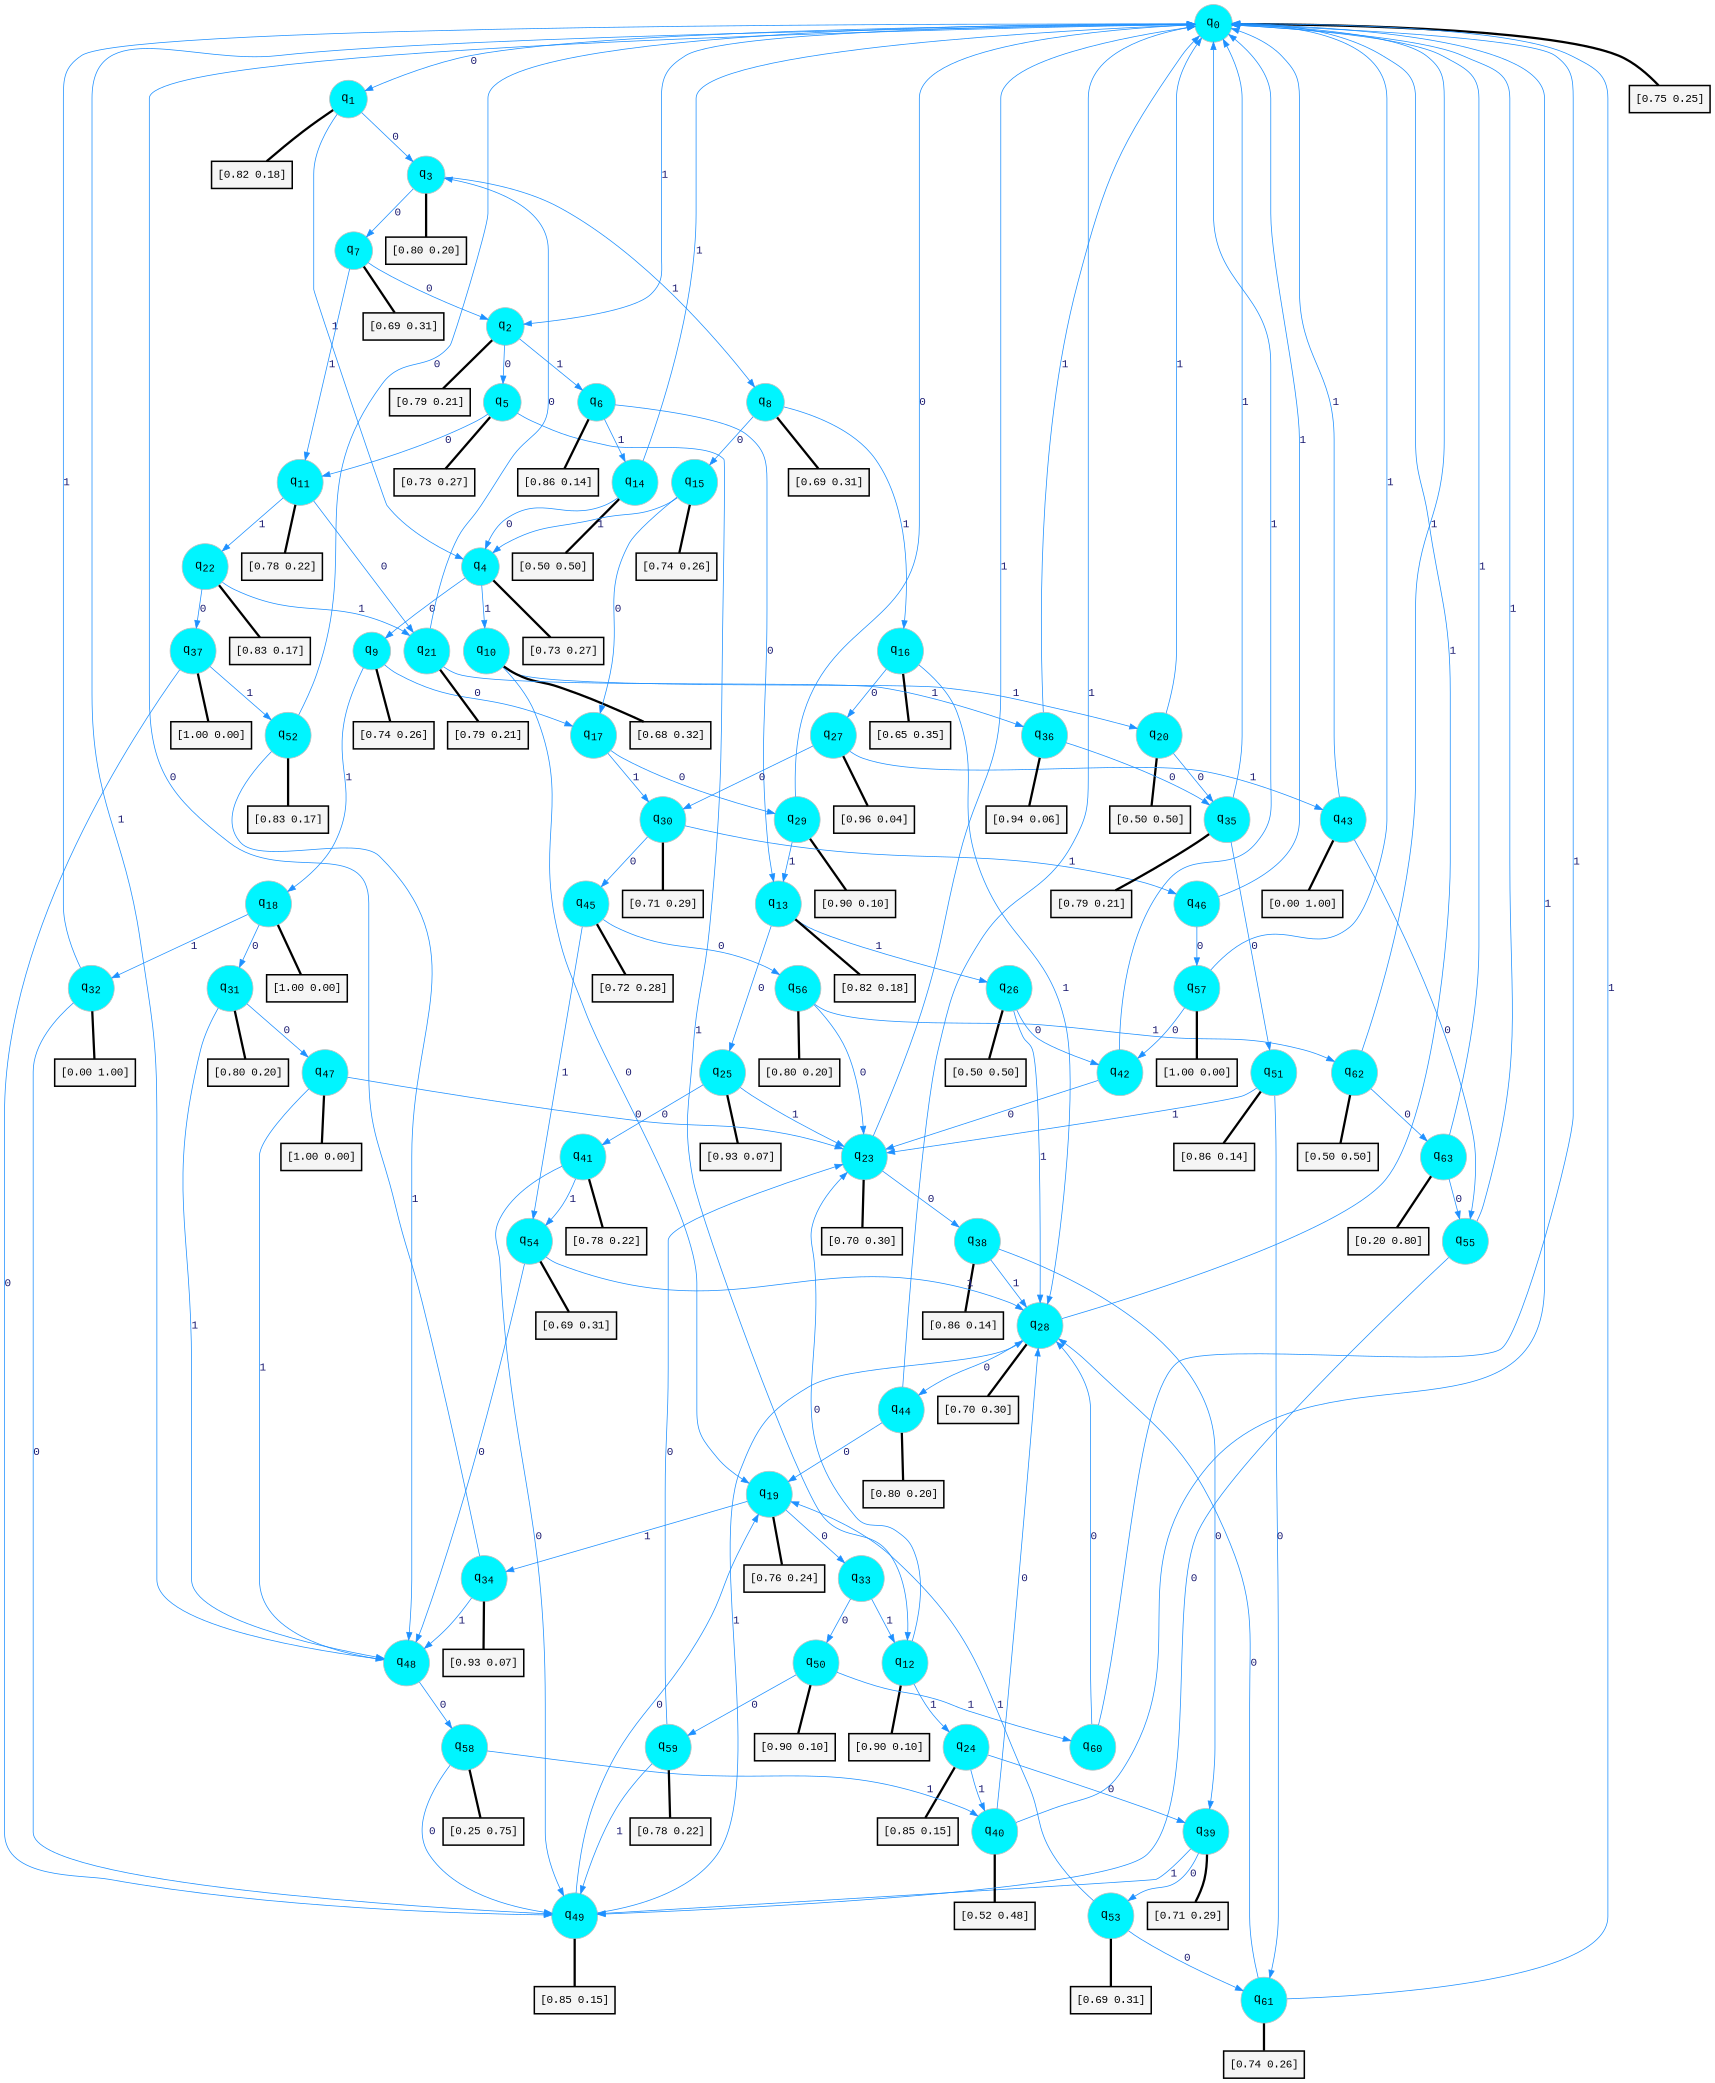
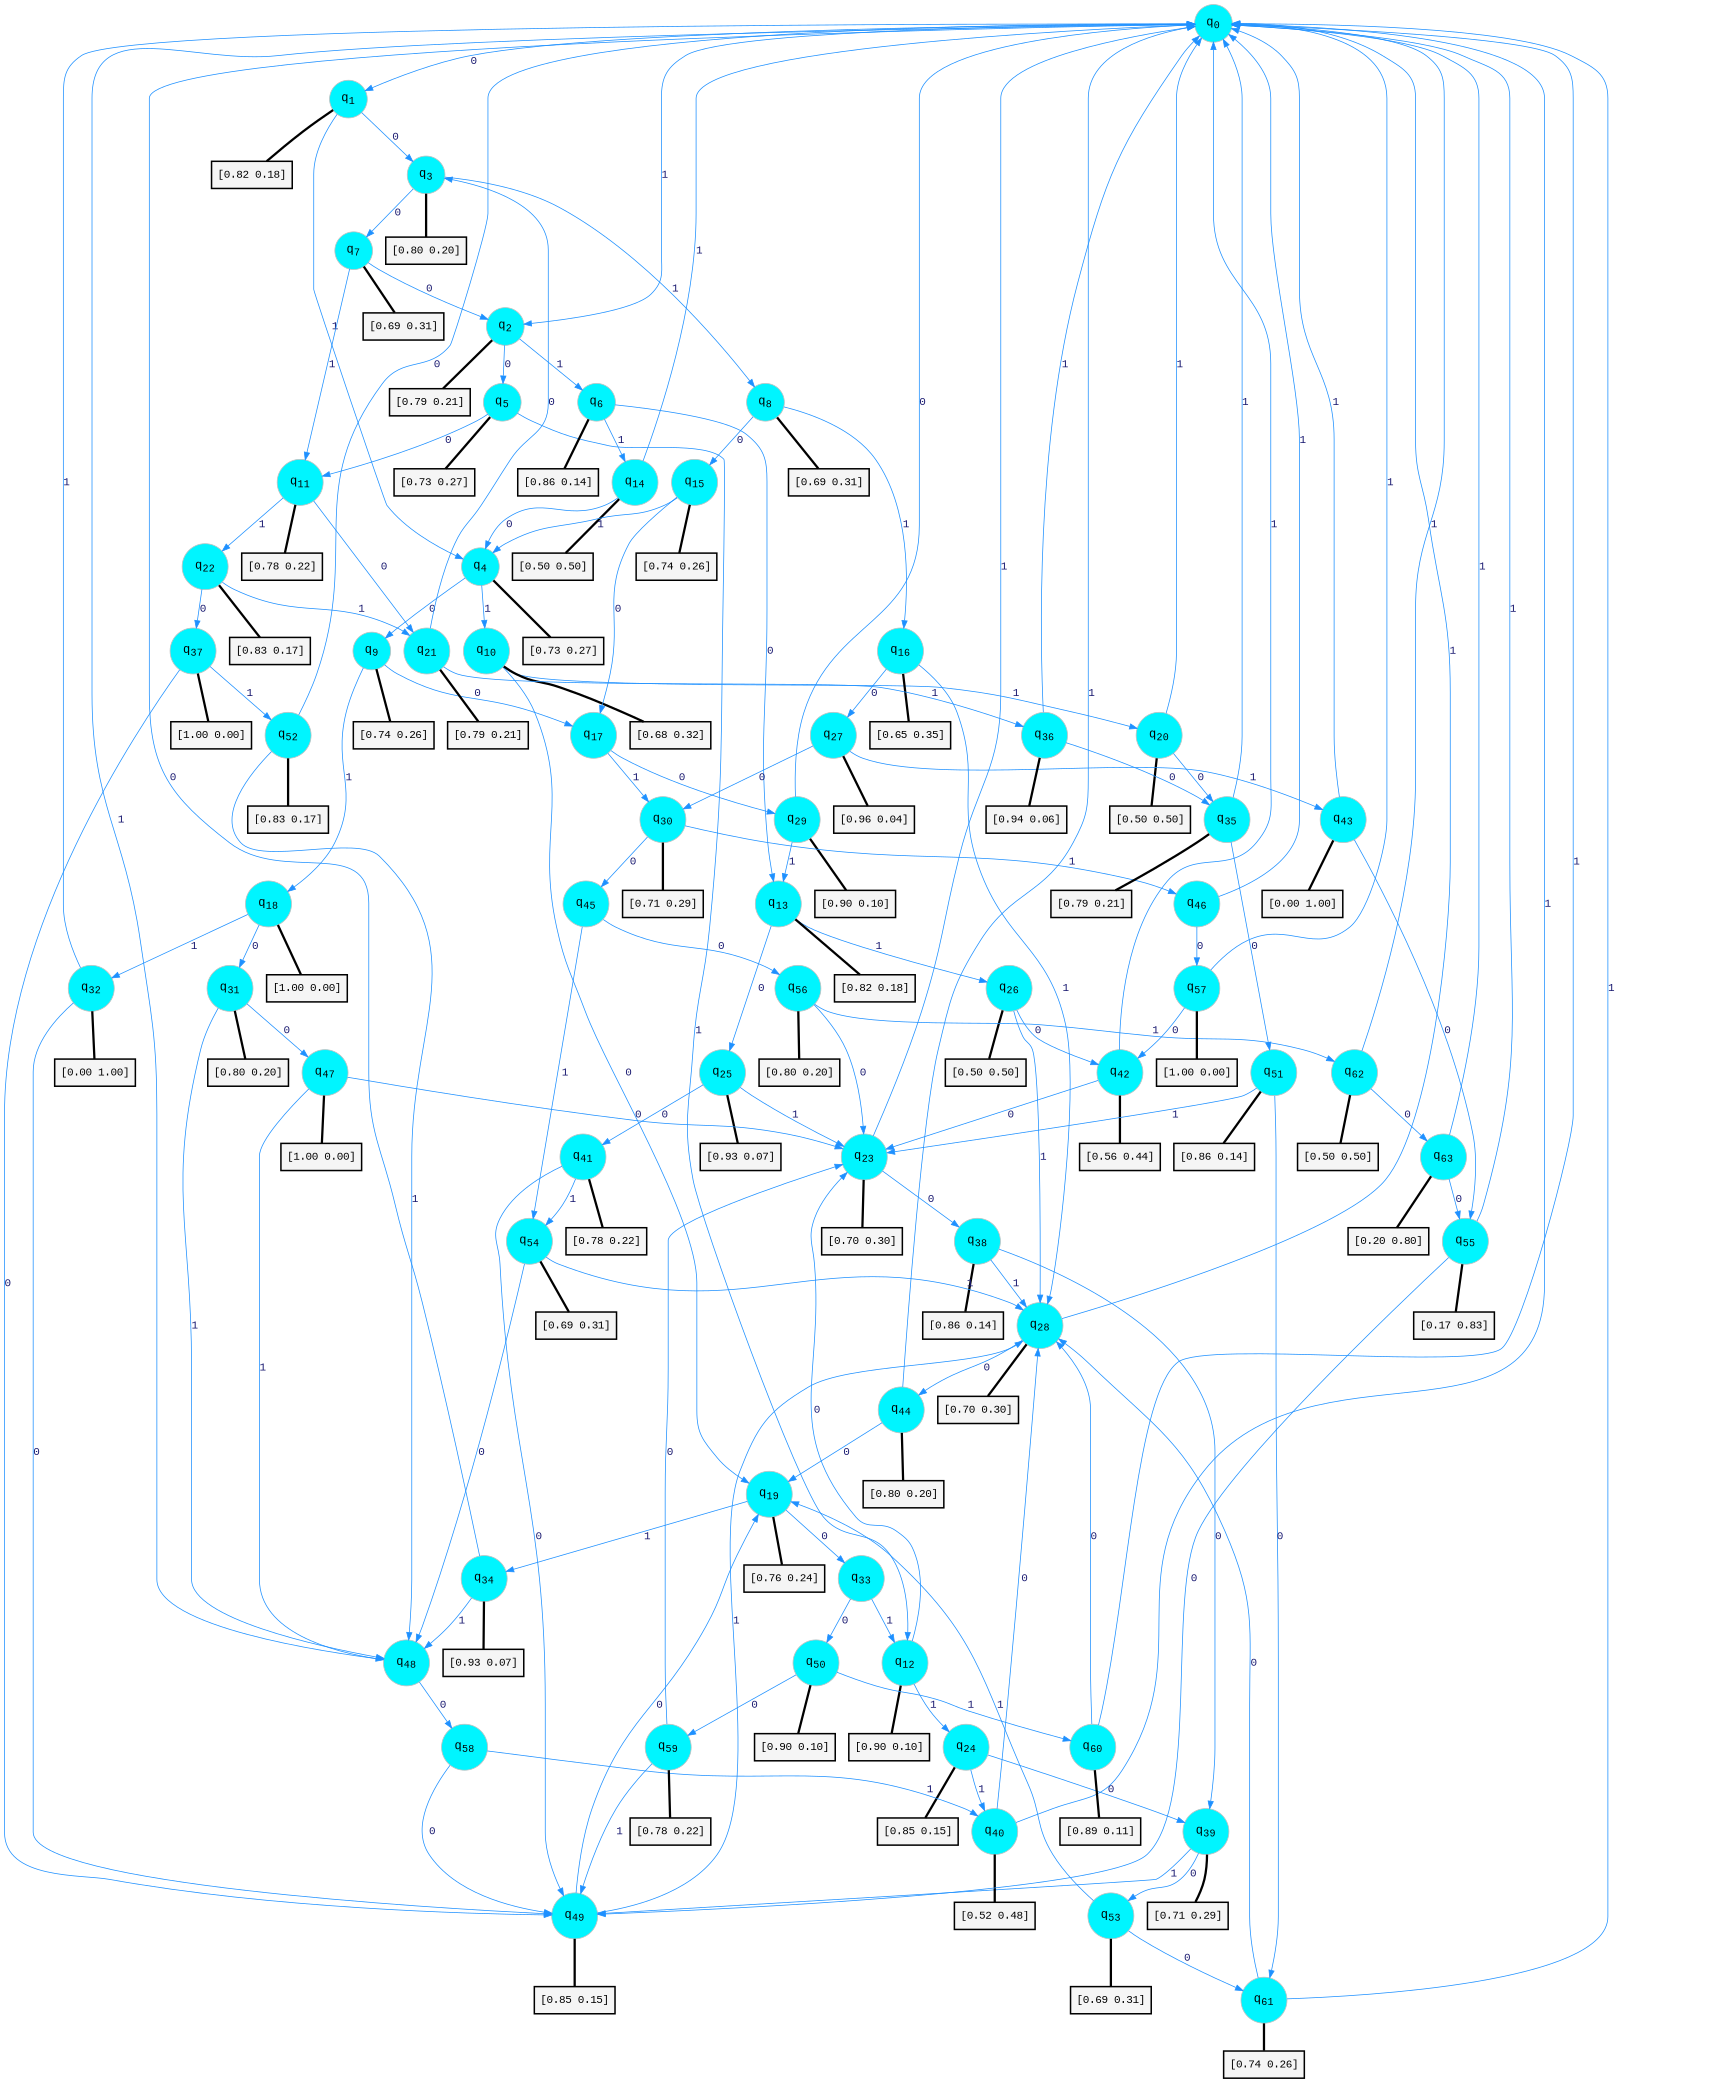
node "[0.75 0.25]": removed
node "[0.72 0.28]": removed
node "[0.56 0.44]": added
node "[0.17 0.83]": added
node "[0.25 0.75]": removed
node "[0.89 0.11]": added
